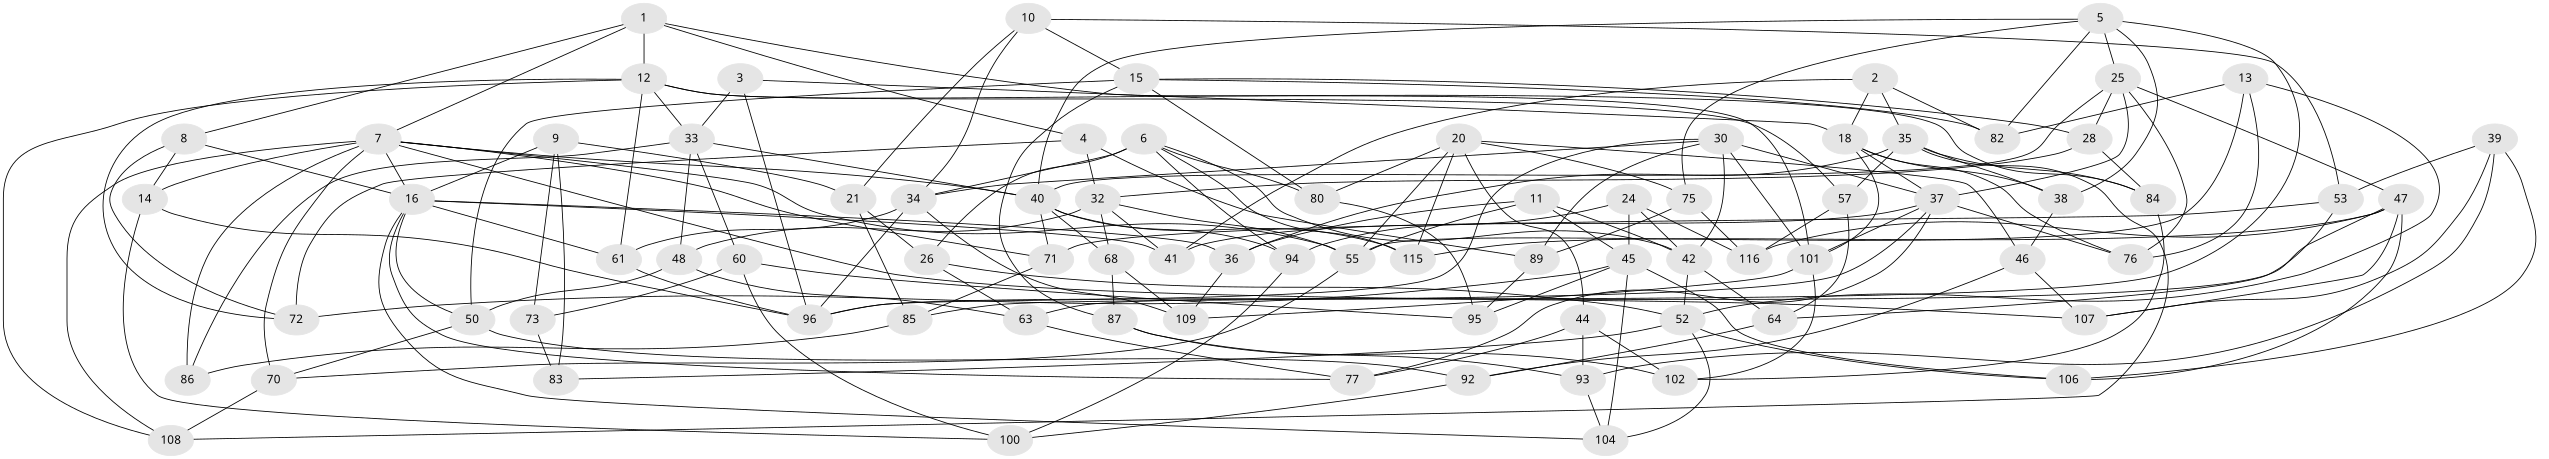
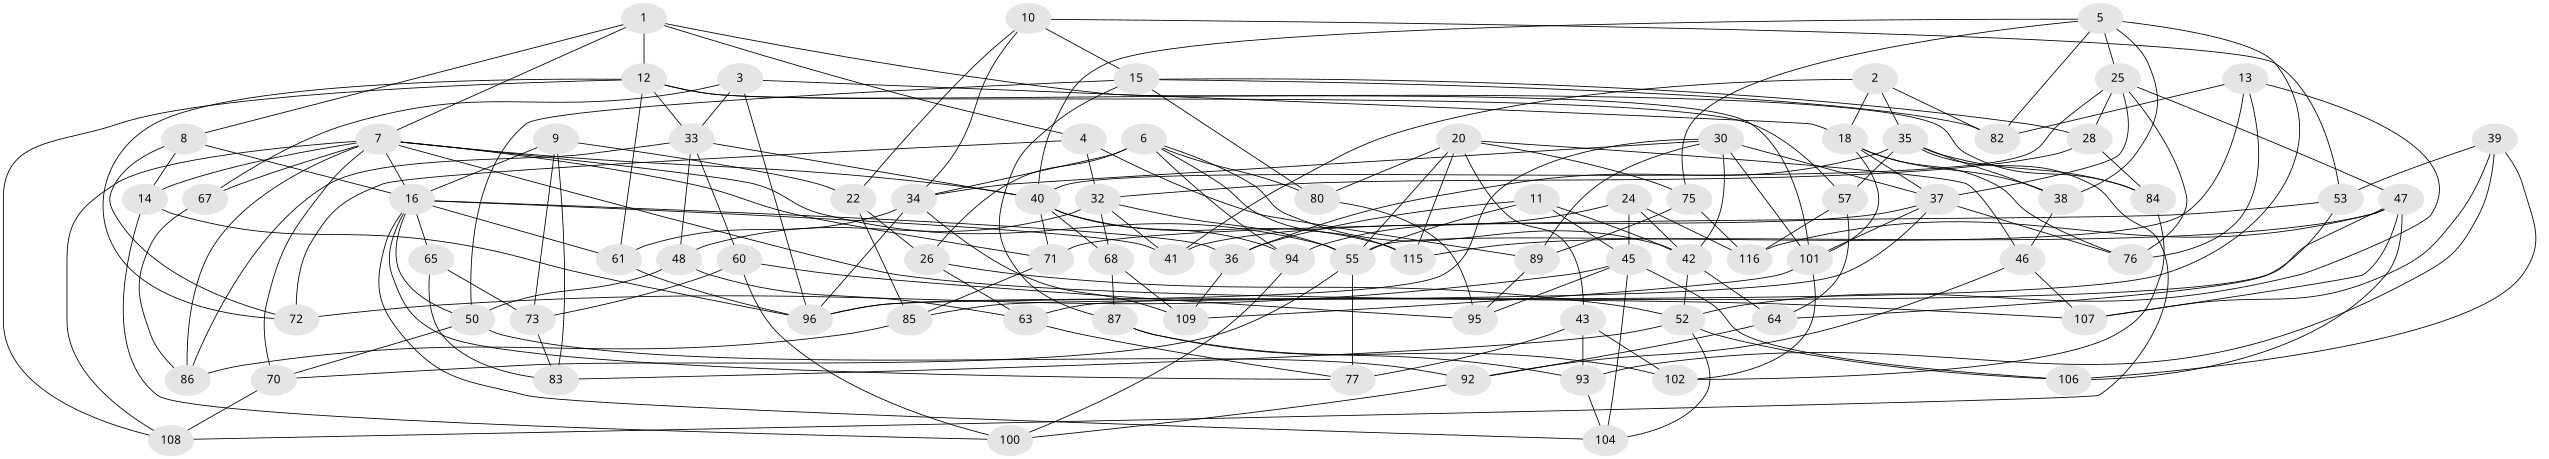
node "67": added
node "21": label "21" -> "22"
node "65": added
edge "37" -- "77": now "55" -- "77"
node "44": label "44" -> "43"
